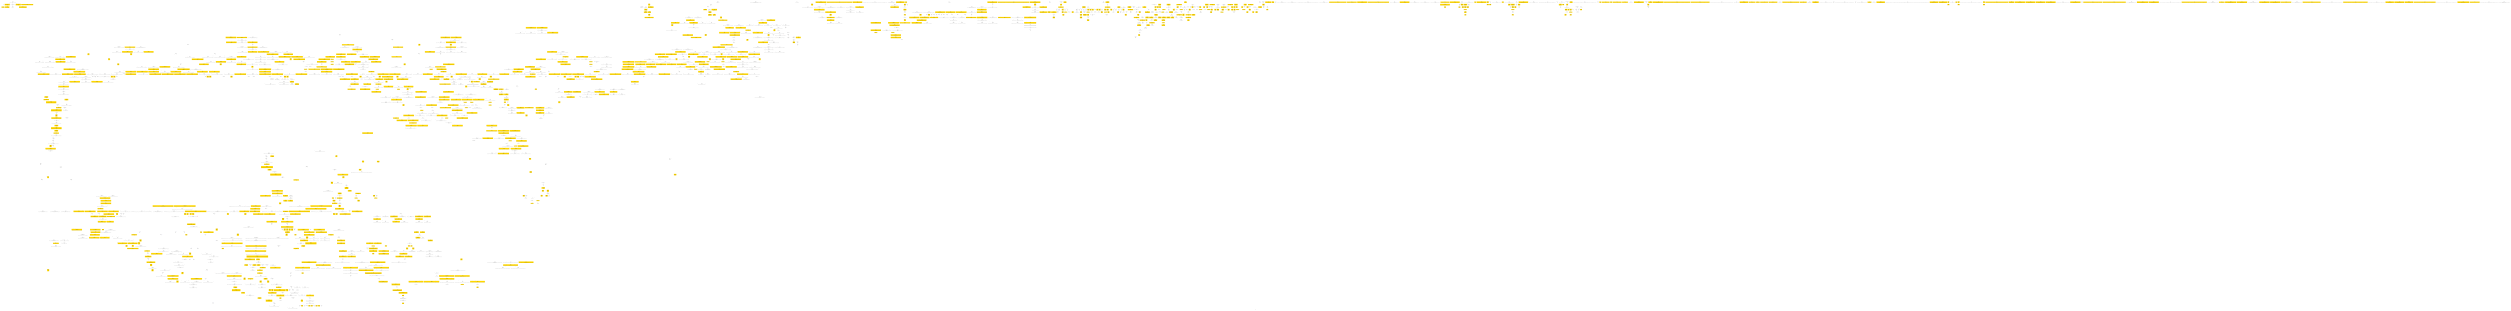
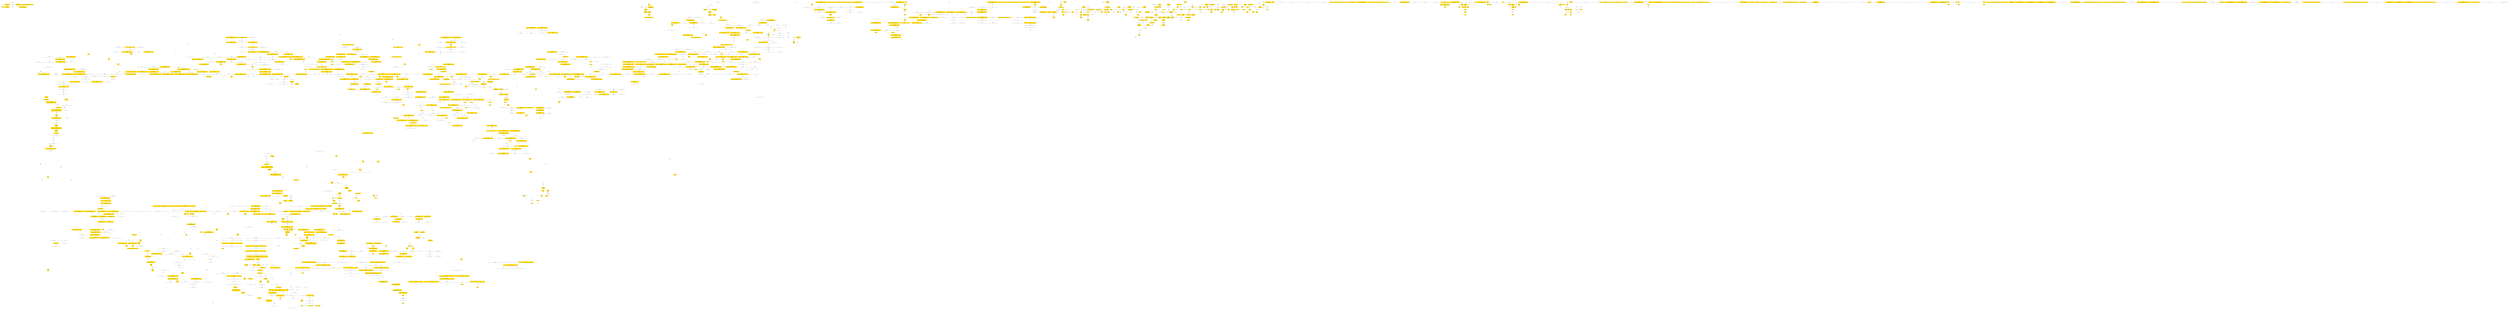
node "NodeID: 943": fillcolor gold -> white
